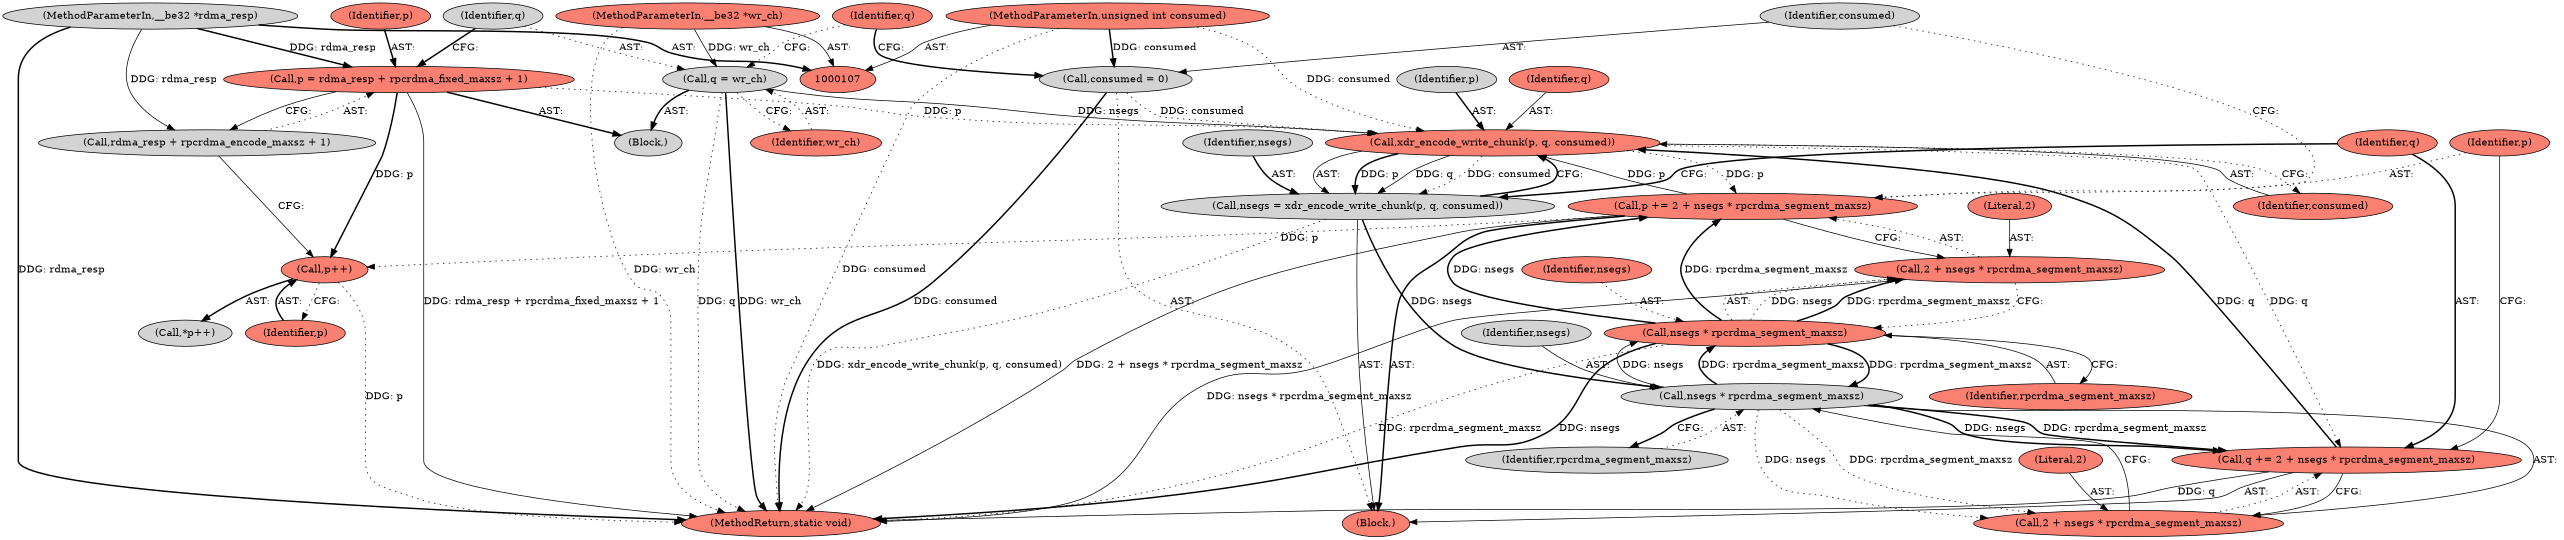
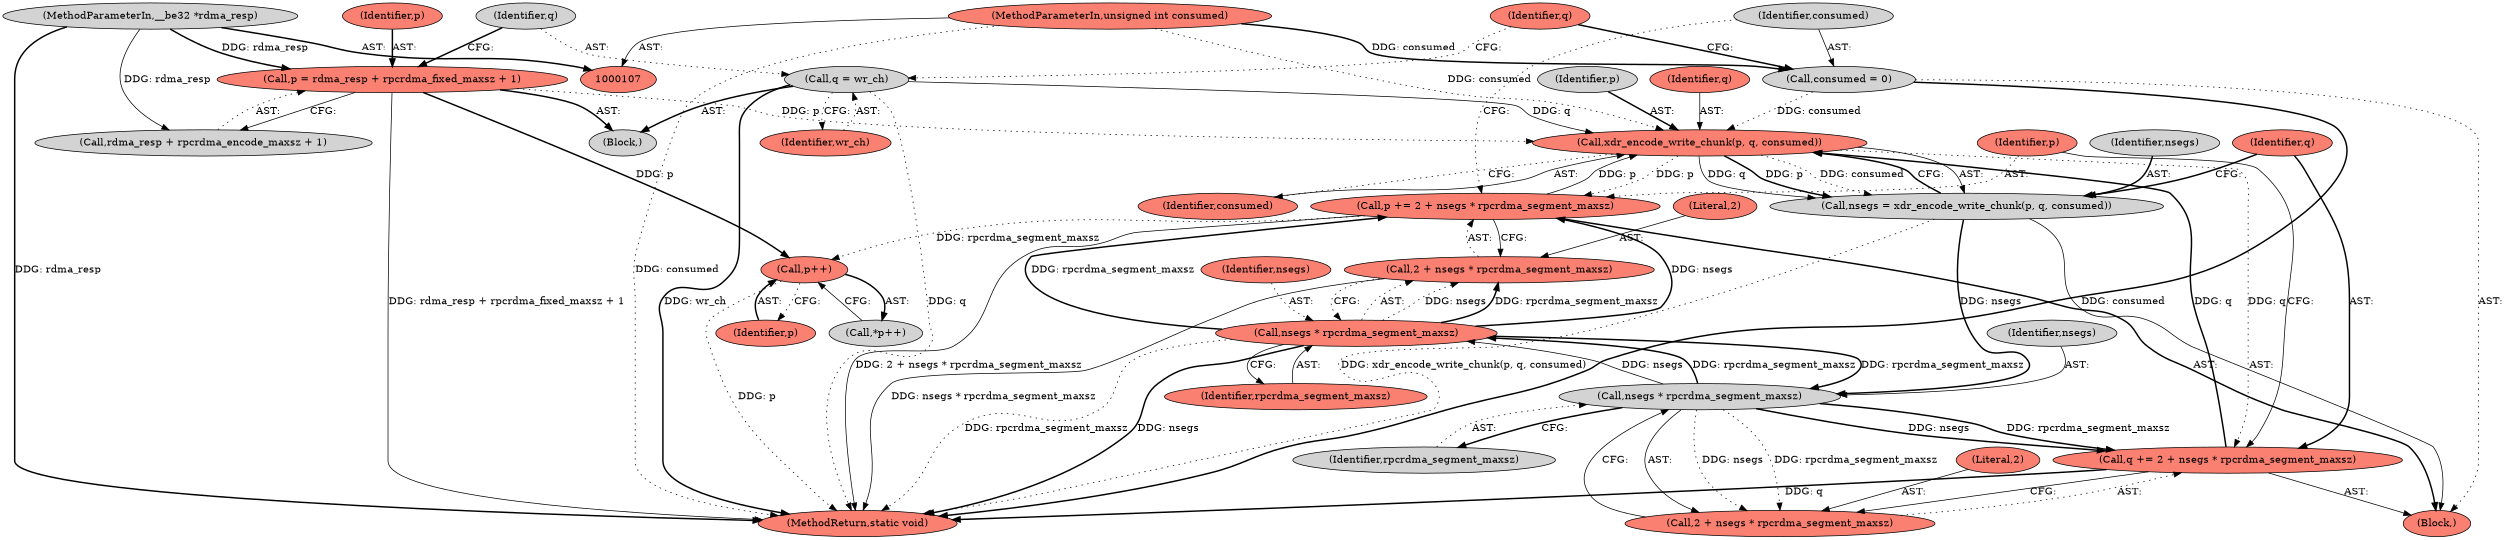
node "(MethodParameterIn,__be32 *wr_ch)": removed
edge "(Call,q = wr_ch)" -> "(Call,xdr_encode_write_chunk(p, q, consumed))": label "DDG: nsegs" -> "DDG: q"
edge "(Call,rdma_resp + rpcrdma_encode_maxsz + 1)" -> "(Call,p++)": now "(Call,*p++)" -> "(Call,p++)"
edge "(Call,p += 2 + nsegs * rpcrdma_segment_maxsz)" -> "(Call,p++)": label "DDG: p" -> "DDG: rpcrdma_segment_maxsz"
edge "(Call,q += 2 + nsegs * rpcrdma_segment_maxsz)" -> "(MethodReturn,static void)": style solid -> bold
